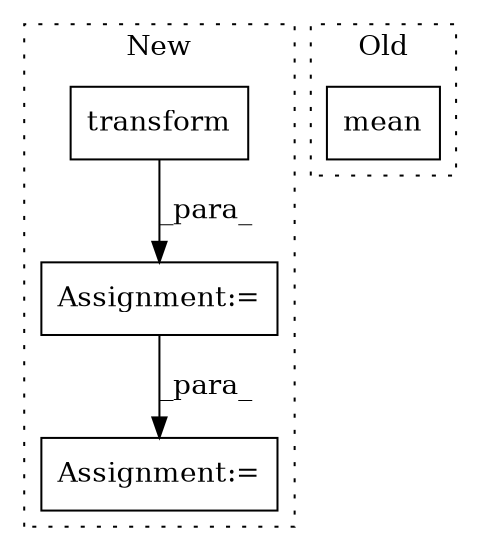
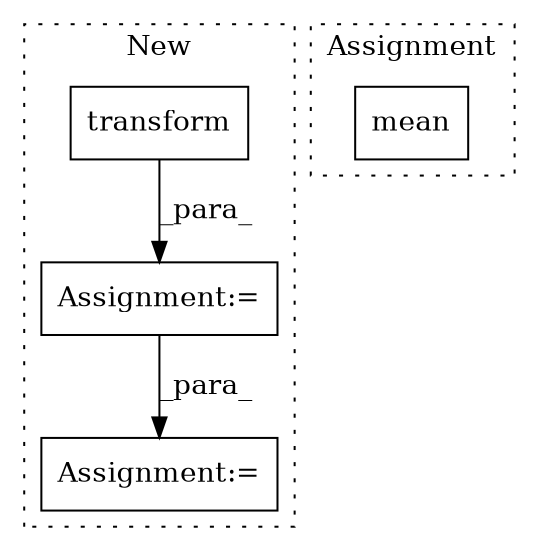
cluster "Old": label "Old" -> "Assignment"
